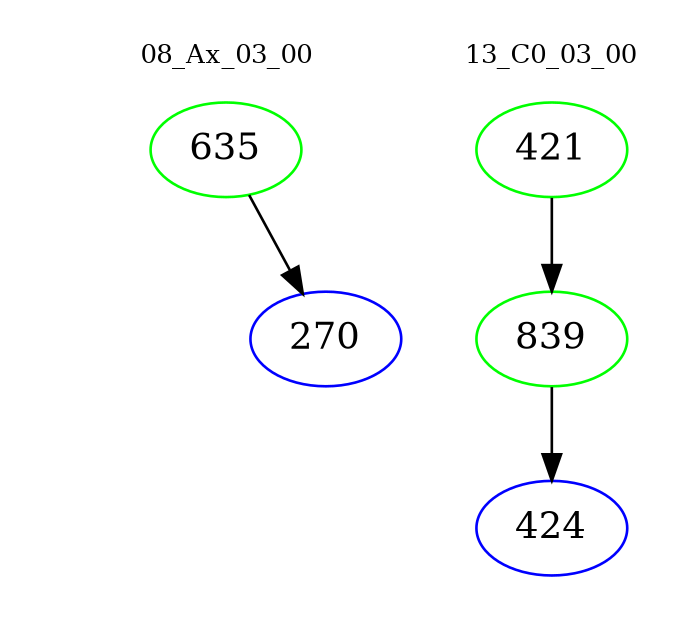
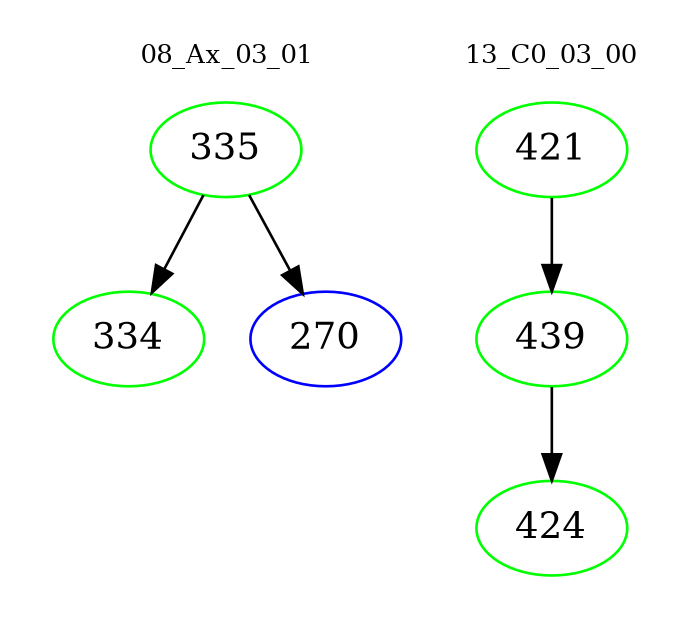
cluster "08_Ax_03_00": label "08_Ax_03_00" -> "08_Ax_03_01"
node "635": label "635" -> "335"
node "334": added
node "839": label "839" -> "439"
node "424": color blue -> green
